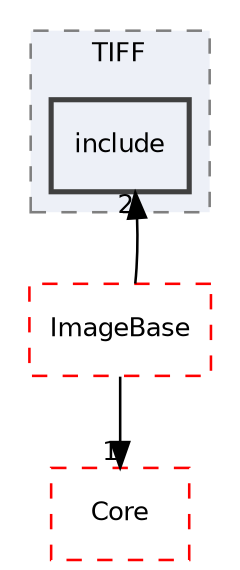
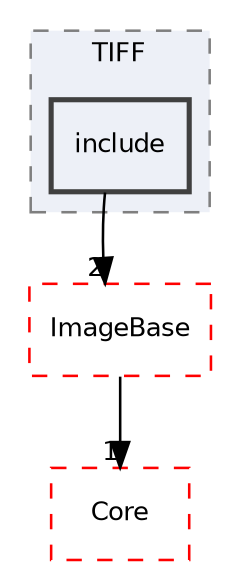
edge "ImageBase" -> "include": reversed
